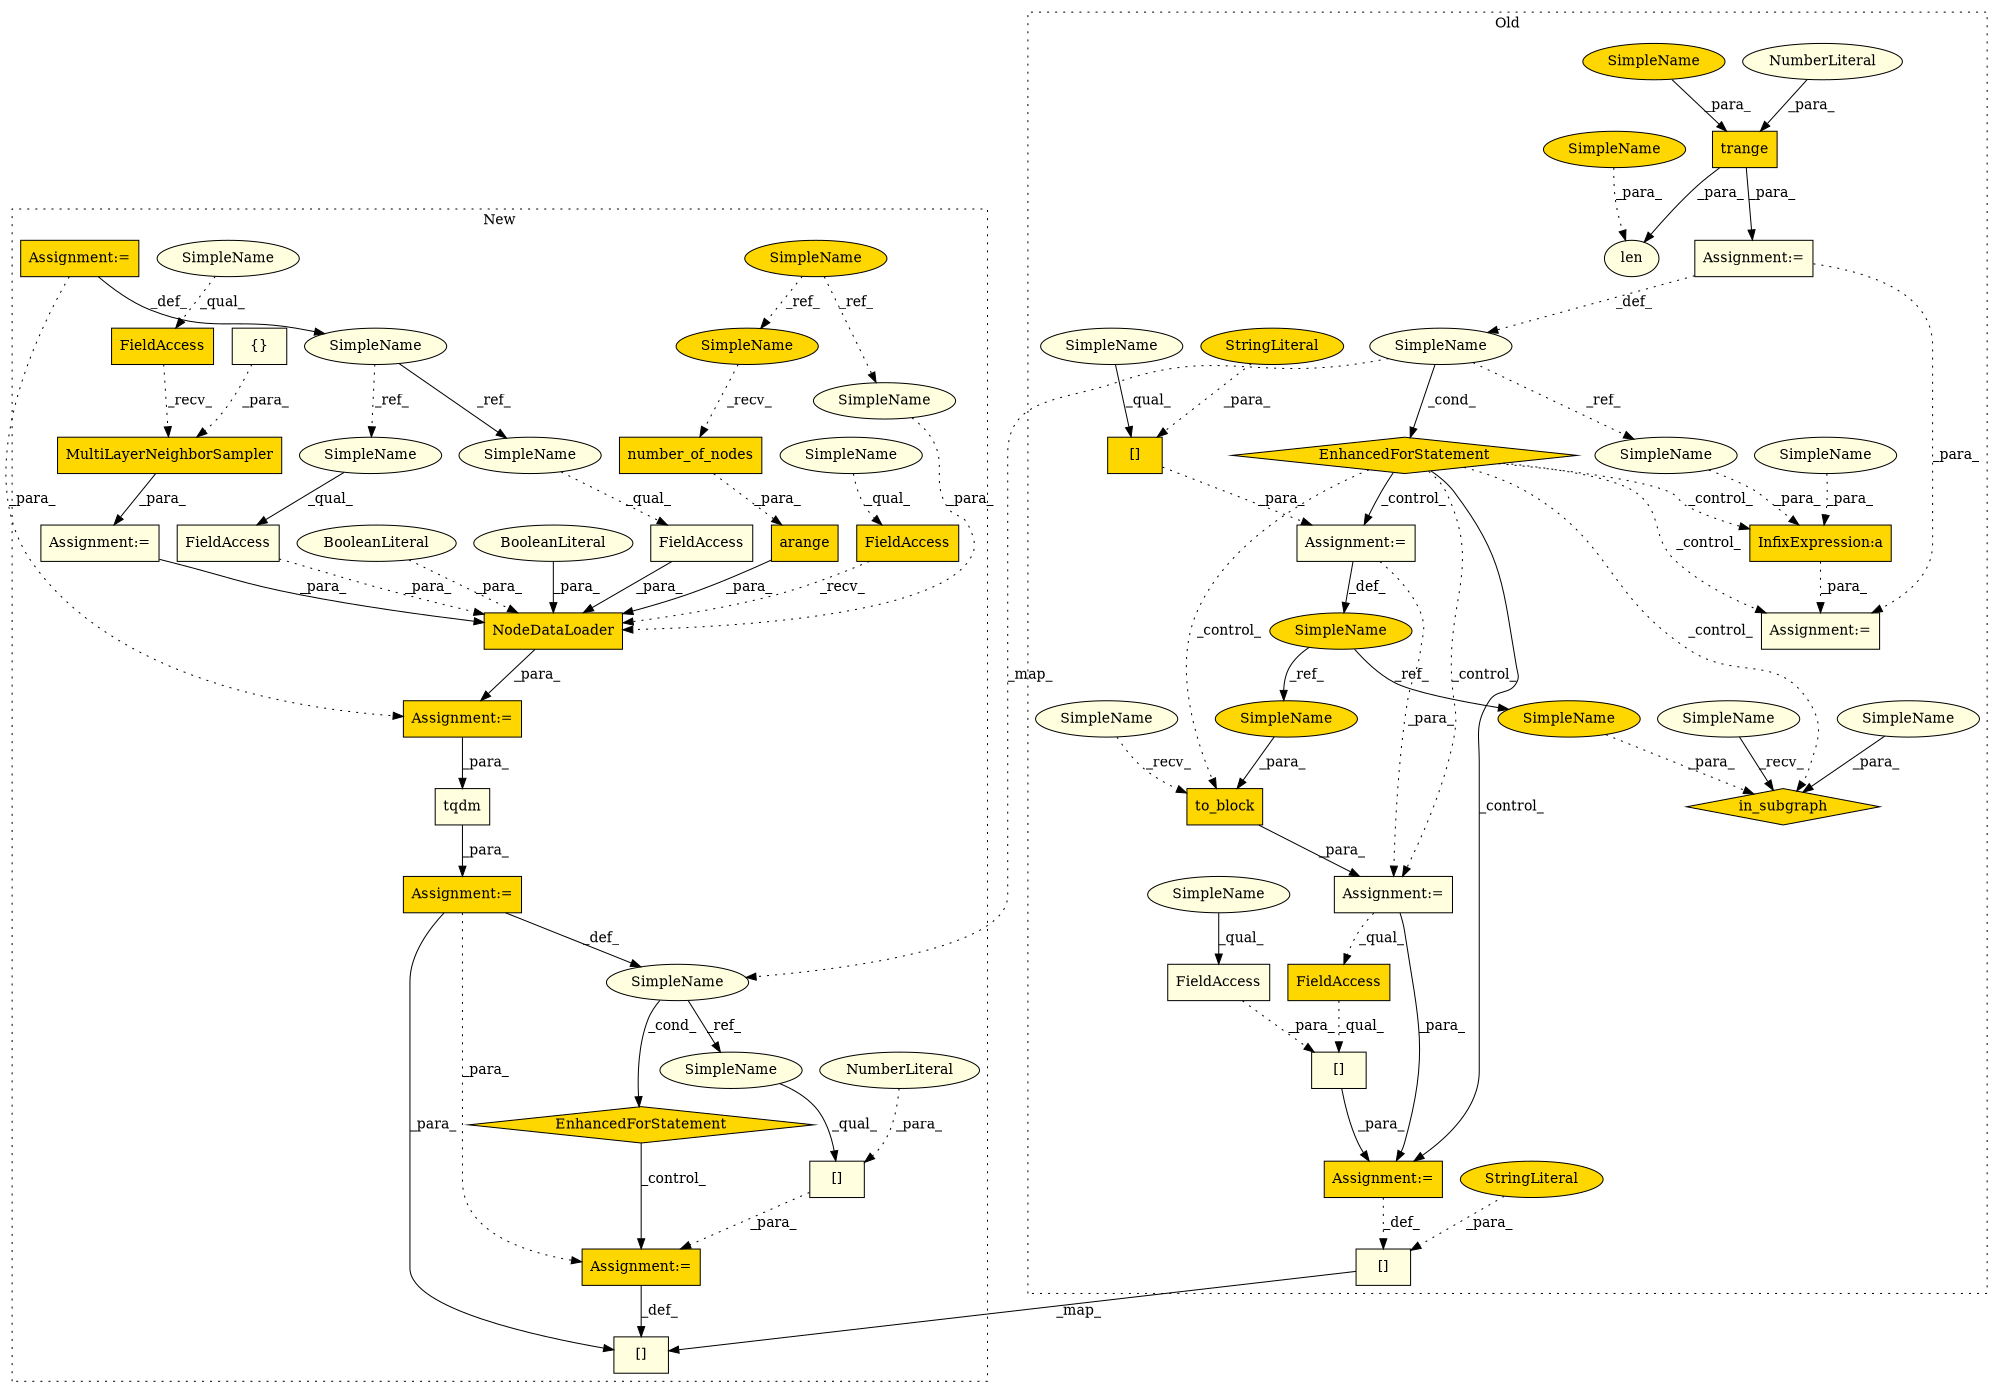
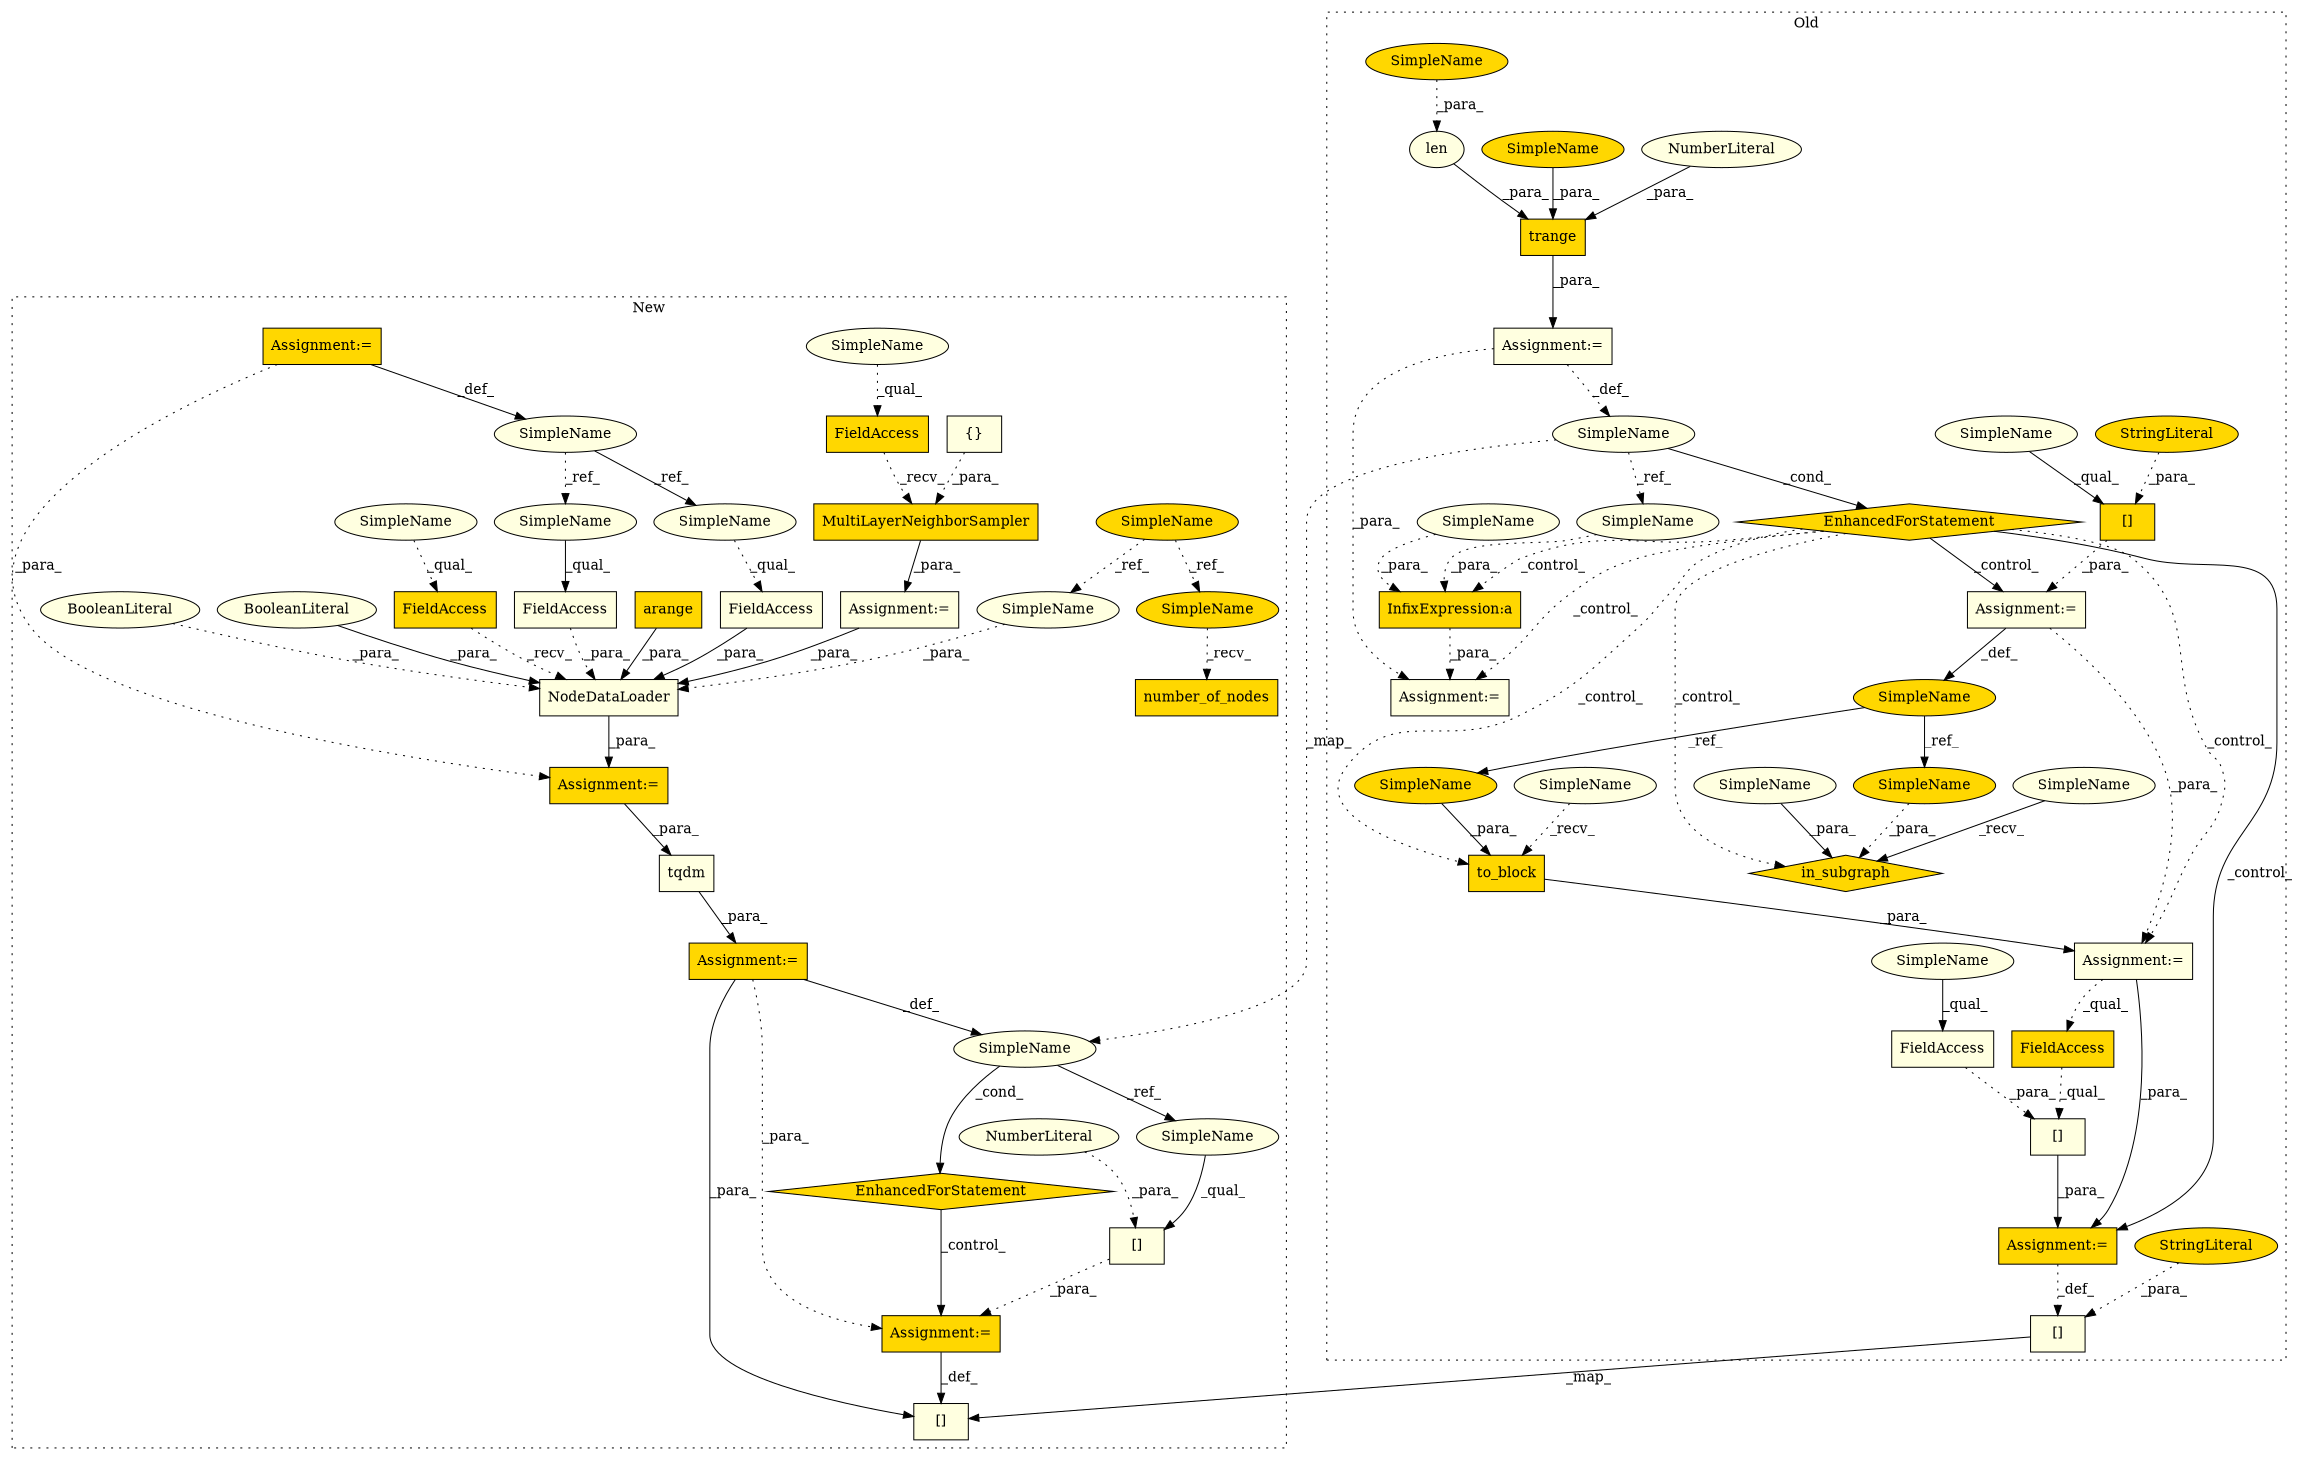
edge "trange" -> "len": reversed
edge "number_of_nodes" -> "arange": removed, label "_para_"
node "NodeDataLoader": fillcolor gold -> lightyellow
